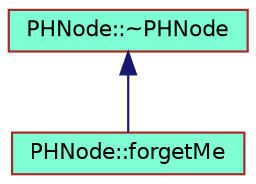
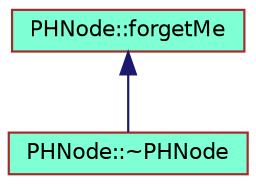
edge "PHNode::forgetMe" -> "PHNode::~PHNode": reversed
